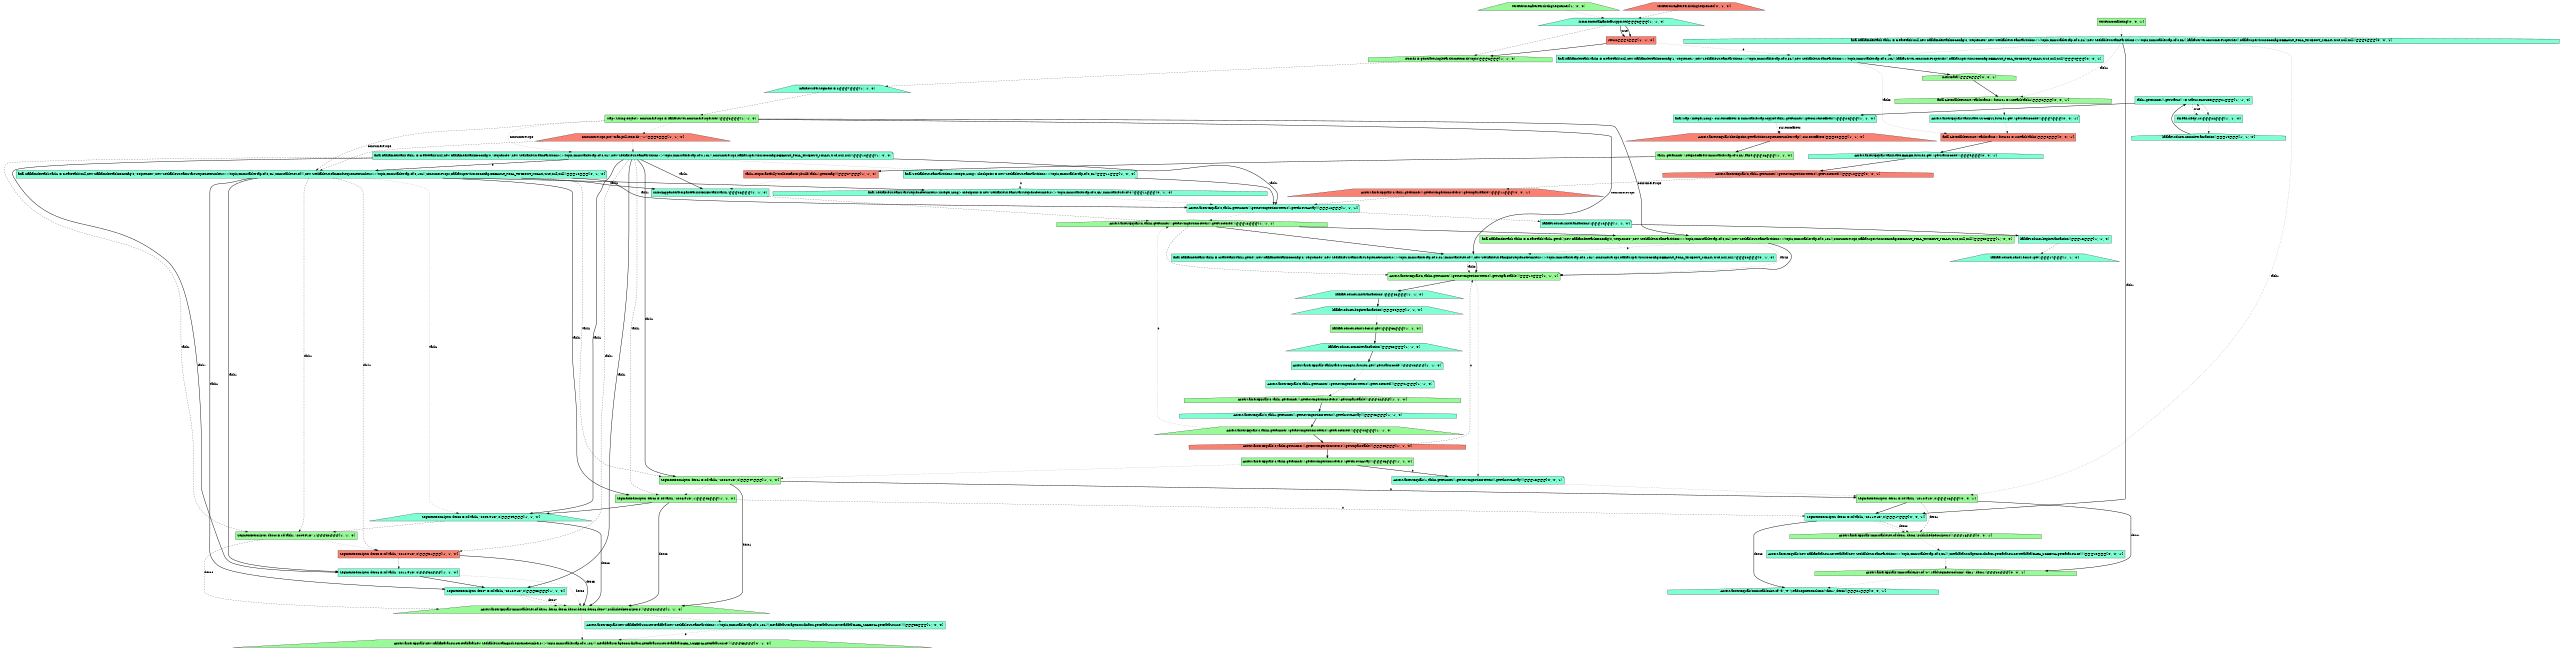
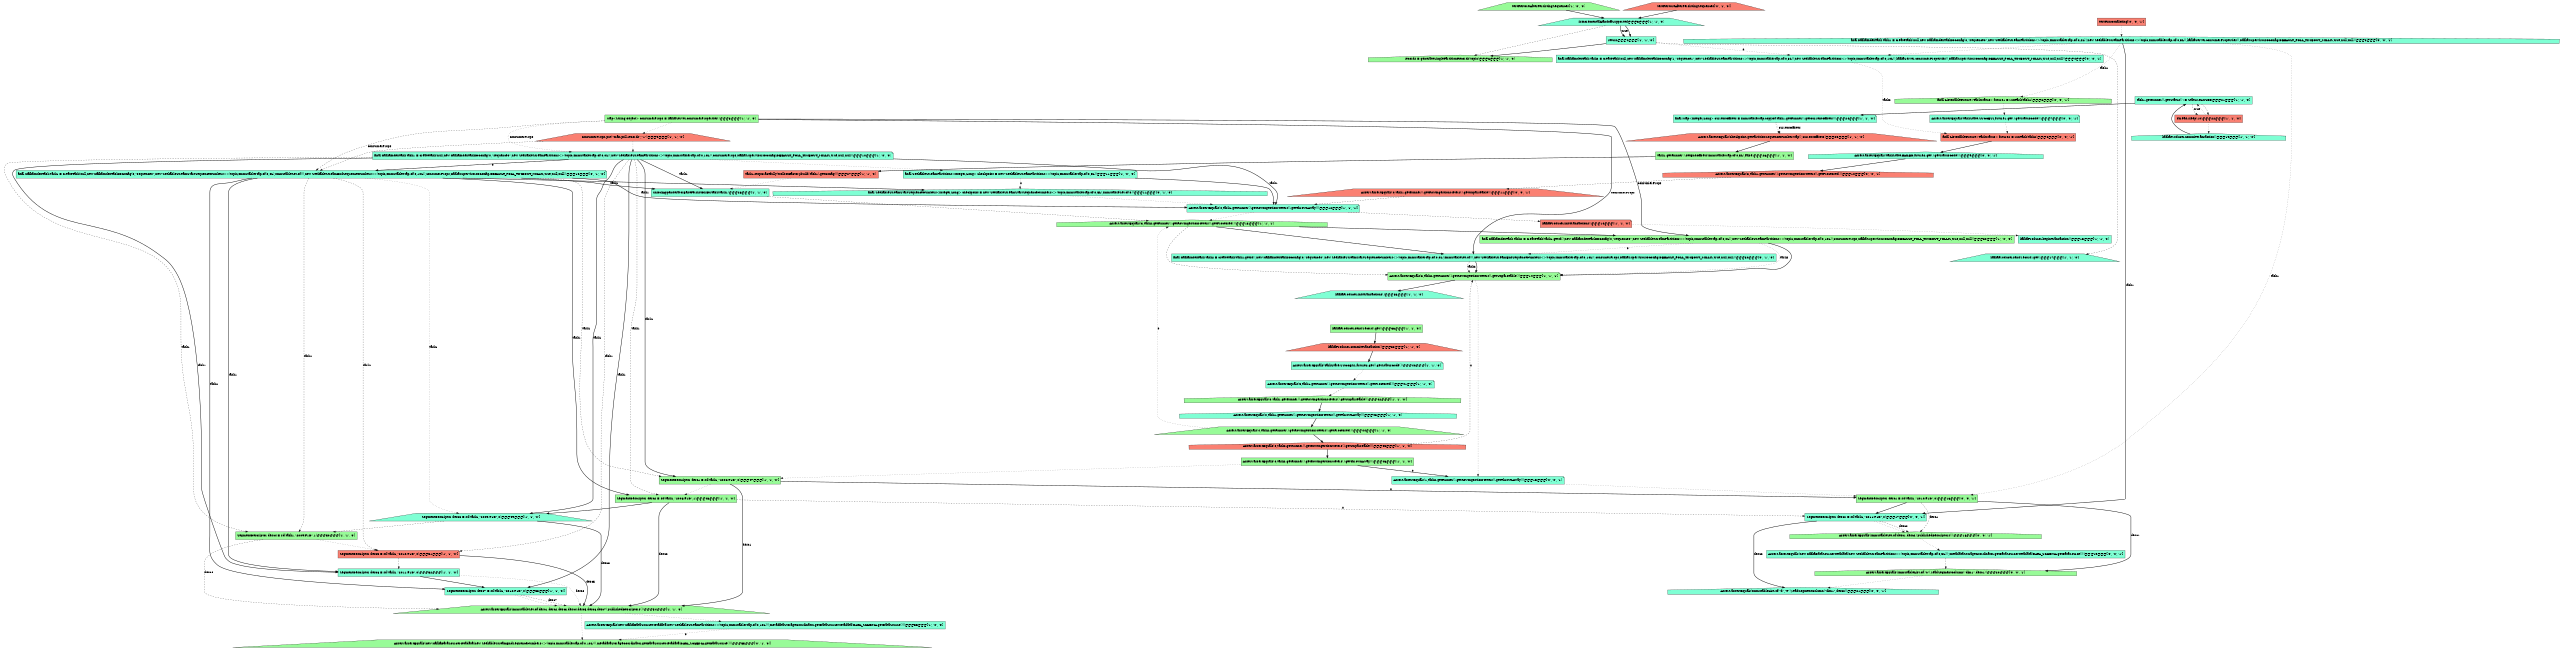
edge "testRestoreAfterPersistingSequences['1', '0', '0']" -> "!isIncrementalHandoffSupported@@@3@@@['1', '1', '0']": style dotted -> bold
edge "testRestoreAfterPersistingSequences['0', '1', '0']" -> "!isIncrementalHandoffSupported@@@3@@@['1', '1', '0']": style dashed -> bold
node "testRunConflicting['0', '0', '1']": fillcolor palegreen -> salmon
node "return@@@4@@@['1', '1', '0']": fillcolor salmon -> aquamarine
node "insertData()@@@5@@@['0', '0', '1']": removed
node "maxRowsPerSegment = 2@@@7@@@['1', '1', '0']": removed
node "Thread.sleep(10)@@@22@@@['1', '1', '0']": fillcolor aquamarine -> salmon
node "kafkaProducer.initTransactions()@@@14@@@['1', '1', '0']": fillcolor aquamarine -> salmon
edge "kafkaProducer.initTransactions()@@@14@@@['1', '1', '0']" -> "kafkaProducer.beginTransaction()@@@15@@@['1', '1', '0']": style bold -> dotted
edge "kafkaProducer.beginTransaction()@@@15@@@['1', '1', '0']" -> "kafkaProducer.send(record).get()@@@17@@@['1', '1', '0']": now "return@@@4@@@['1', '1', '0']" -> "kafkaProducer.send(record).get()@@@17@@@['1', '1', '0']"
node "kafkaProducer.beginTransaction()@@@34@@@['1', '1', '0']": removed
node "kafkaProducer.commitTransaction()@@@38@@@['1', '1', '0']": fillcolor aquamarine -> salmon
